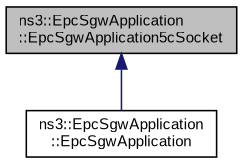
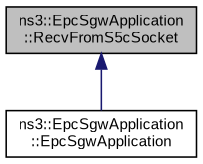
node "ns3::EpcSgwApplication ::EpcSgwApplication5cSocket": label "ns3::EpcSgwApplication ::EpcSgwApplication5cSocket" -> "ns3::EpcSgwApplication ::RecvFromS5cSocket"
